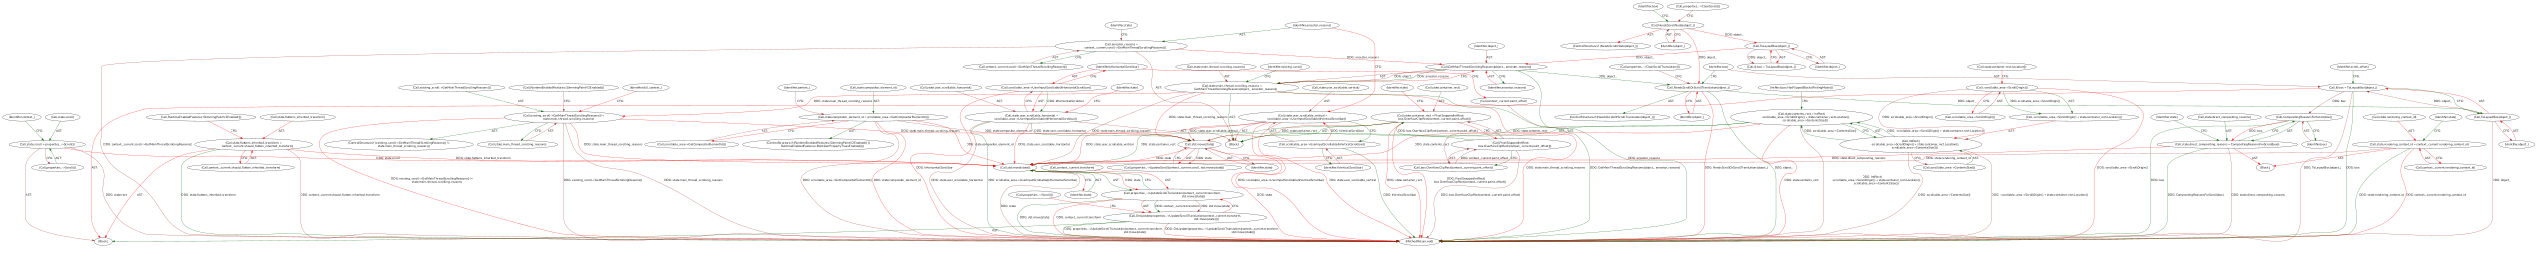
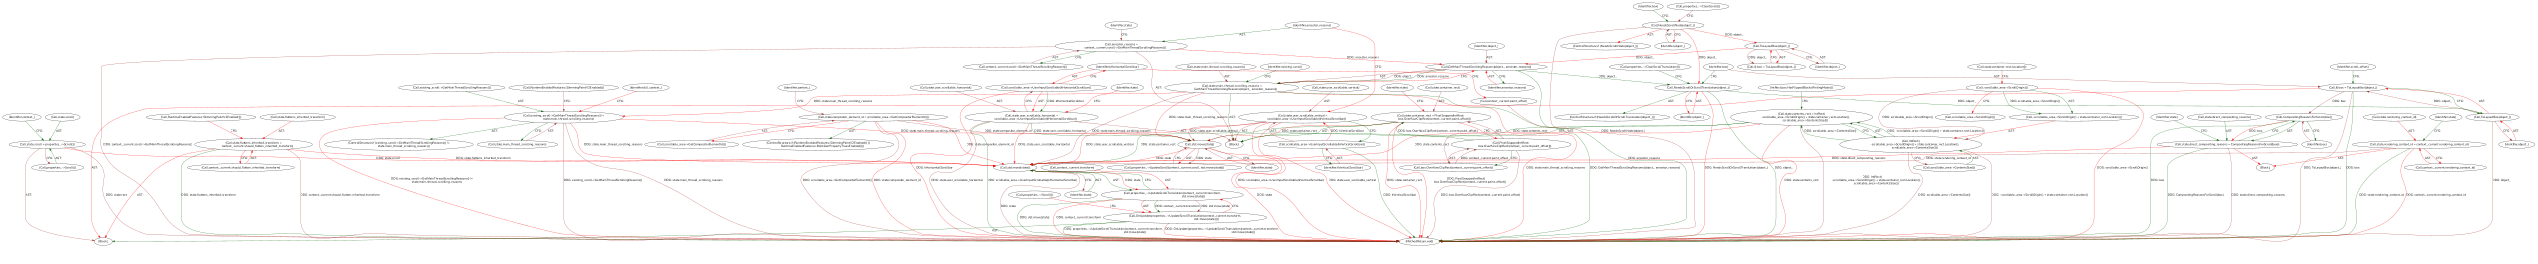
edge "(Call,properties_->ClearScrollTranslation())" -> "(Call,NeedsScrollOrScrollTranslation(object_))": color brown -> darkgreen
node "(Call,state.compositor_element_id)": removed
edge "(Call,scrollable_area->ScrollOrigin())" -> "(Call,-scrollable_area->ScrollOrigin())": removed, label "AST:"
edge "(Call,NeedsScrollNode(object_))" -> "(MethodReturn,void)": added, label "DDG: NeedsScrollNode(object_)"
